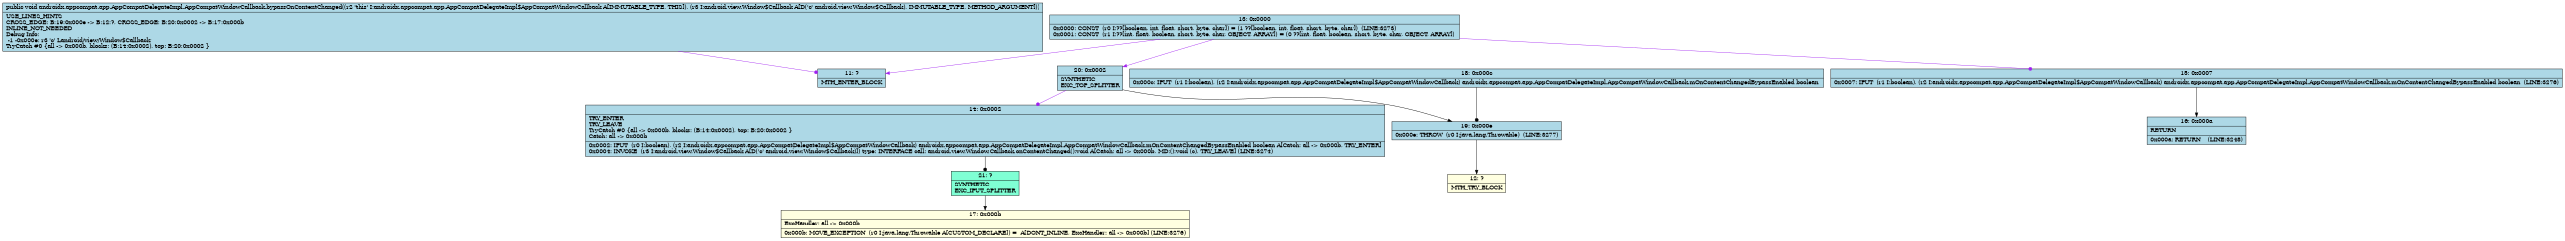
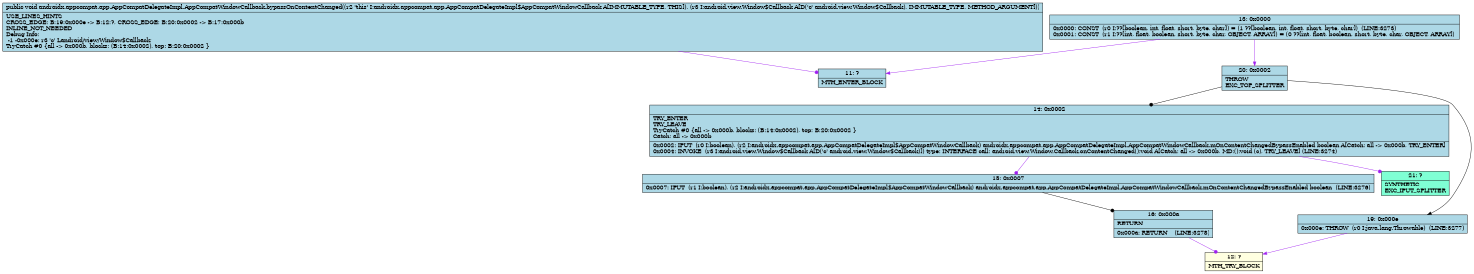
edge "13: 0x0000" -> "15: 0x0007": now "14: 0x0002" -> "15: 0x0007"
node "18: 0x000c": removed
node "20: 0x0002": text "SYNTHETIC" -> "THROW"
edge "20: 0x0002" -> "14: 0x0002": color purple -> black
edge "15: 0x0007" -> "16: 0x000a": arrowhead normal -> dot
node "16: 0x000a": text "0x000a: RETURN    (LINE:3248)" -> "0x000a: RETURN    (LINE:3278)"
edge "19: 0x000e" -> "12: ?": color black -> purple
edge "14: 0x0002" -> "21: ?": color black -> purple
node "17: 0x000b": removed
edge "16: 0x000a" -> "12: ?": added
